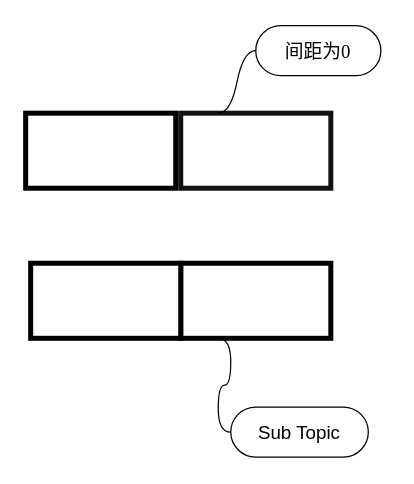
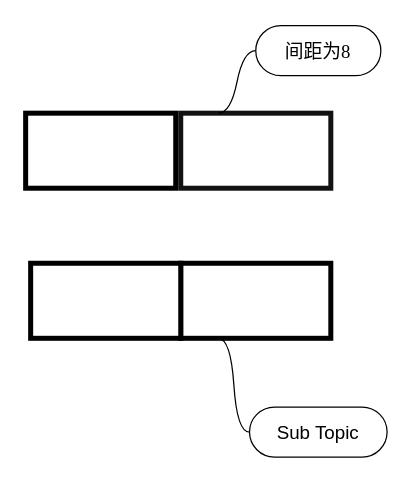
node "间距为0": label "间距为0" -> "间距为8"
node "Sub Topic": moved (299, 432) -> (318, 432)
